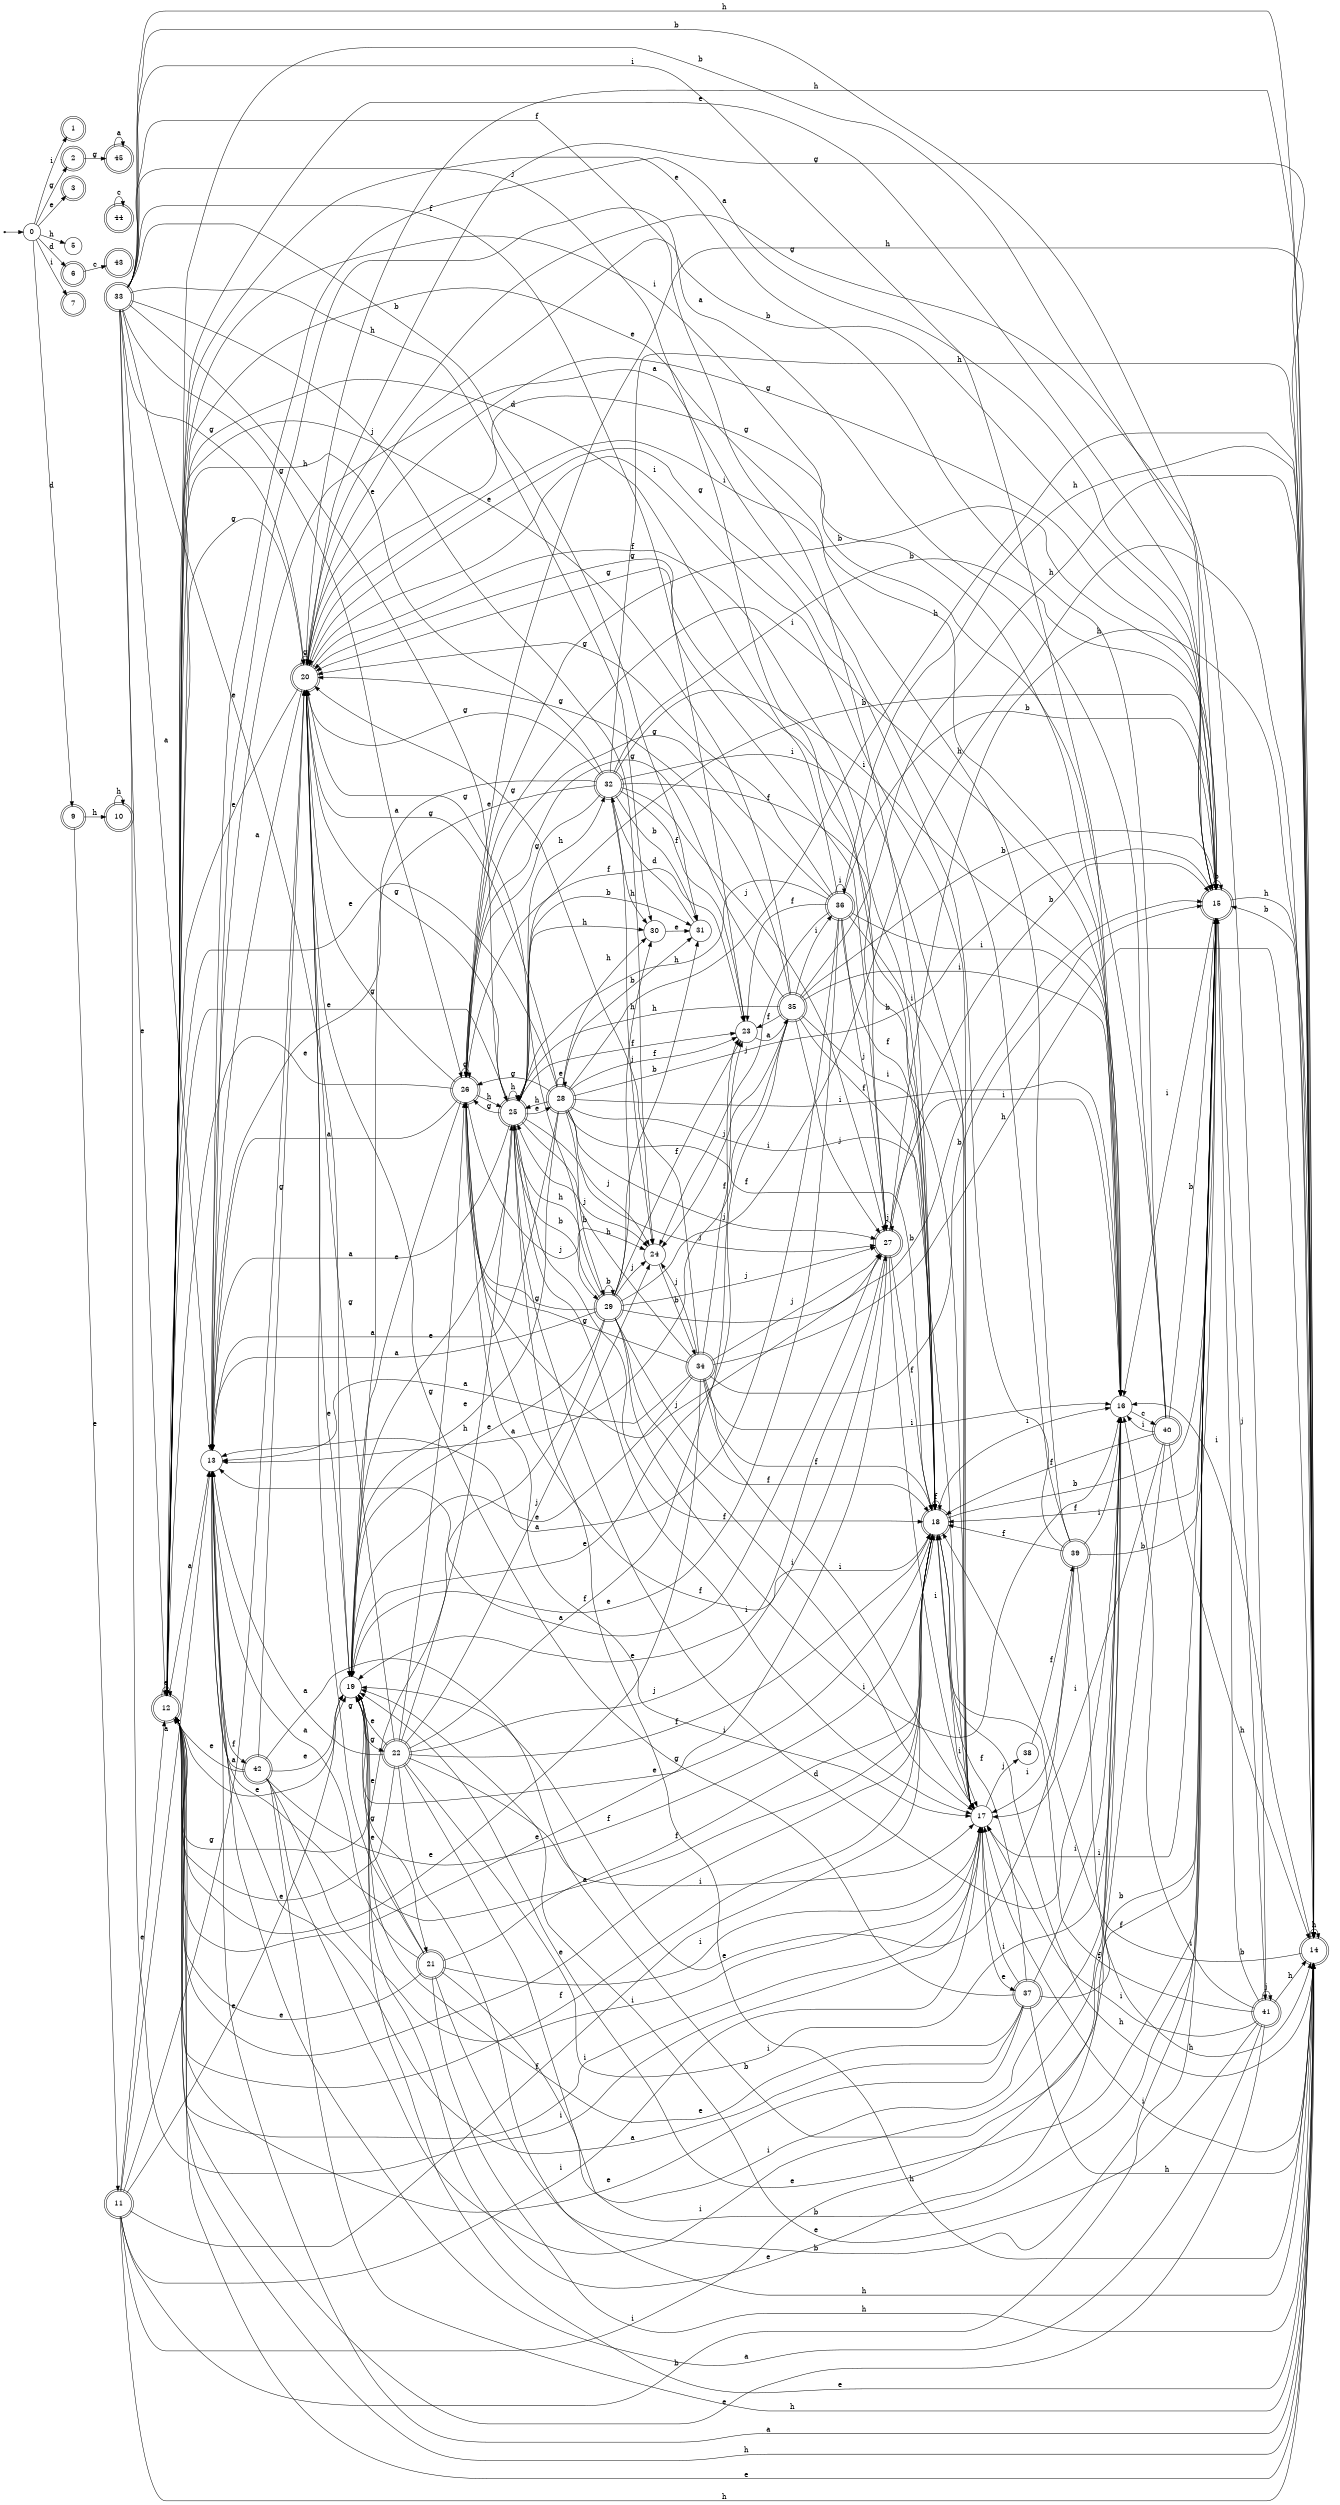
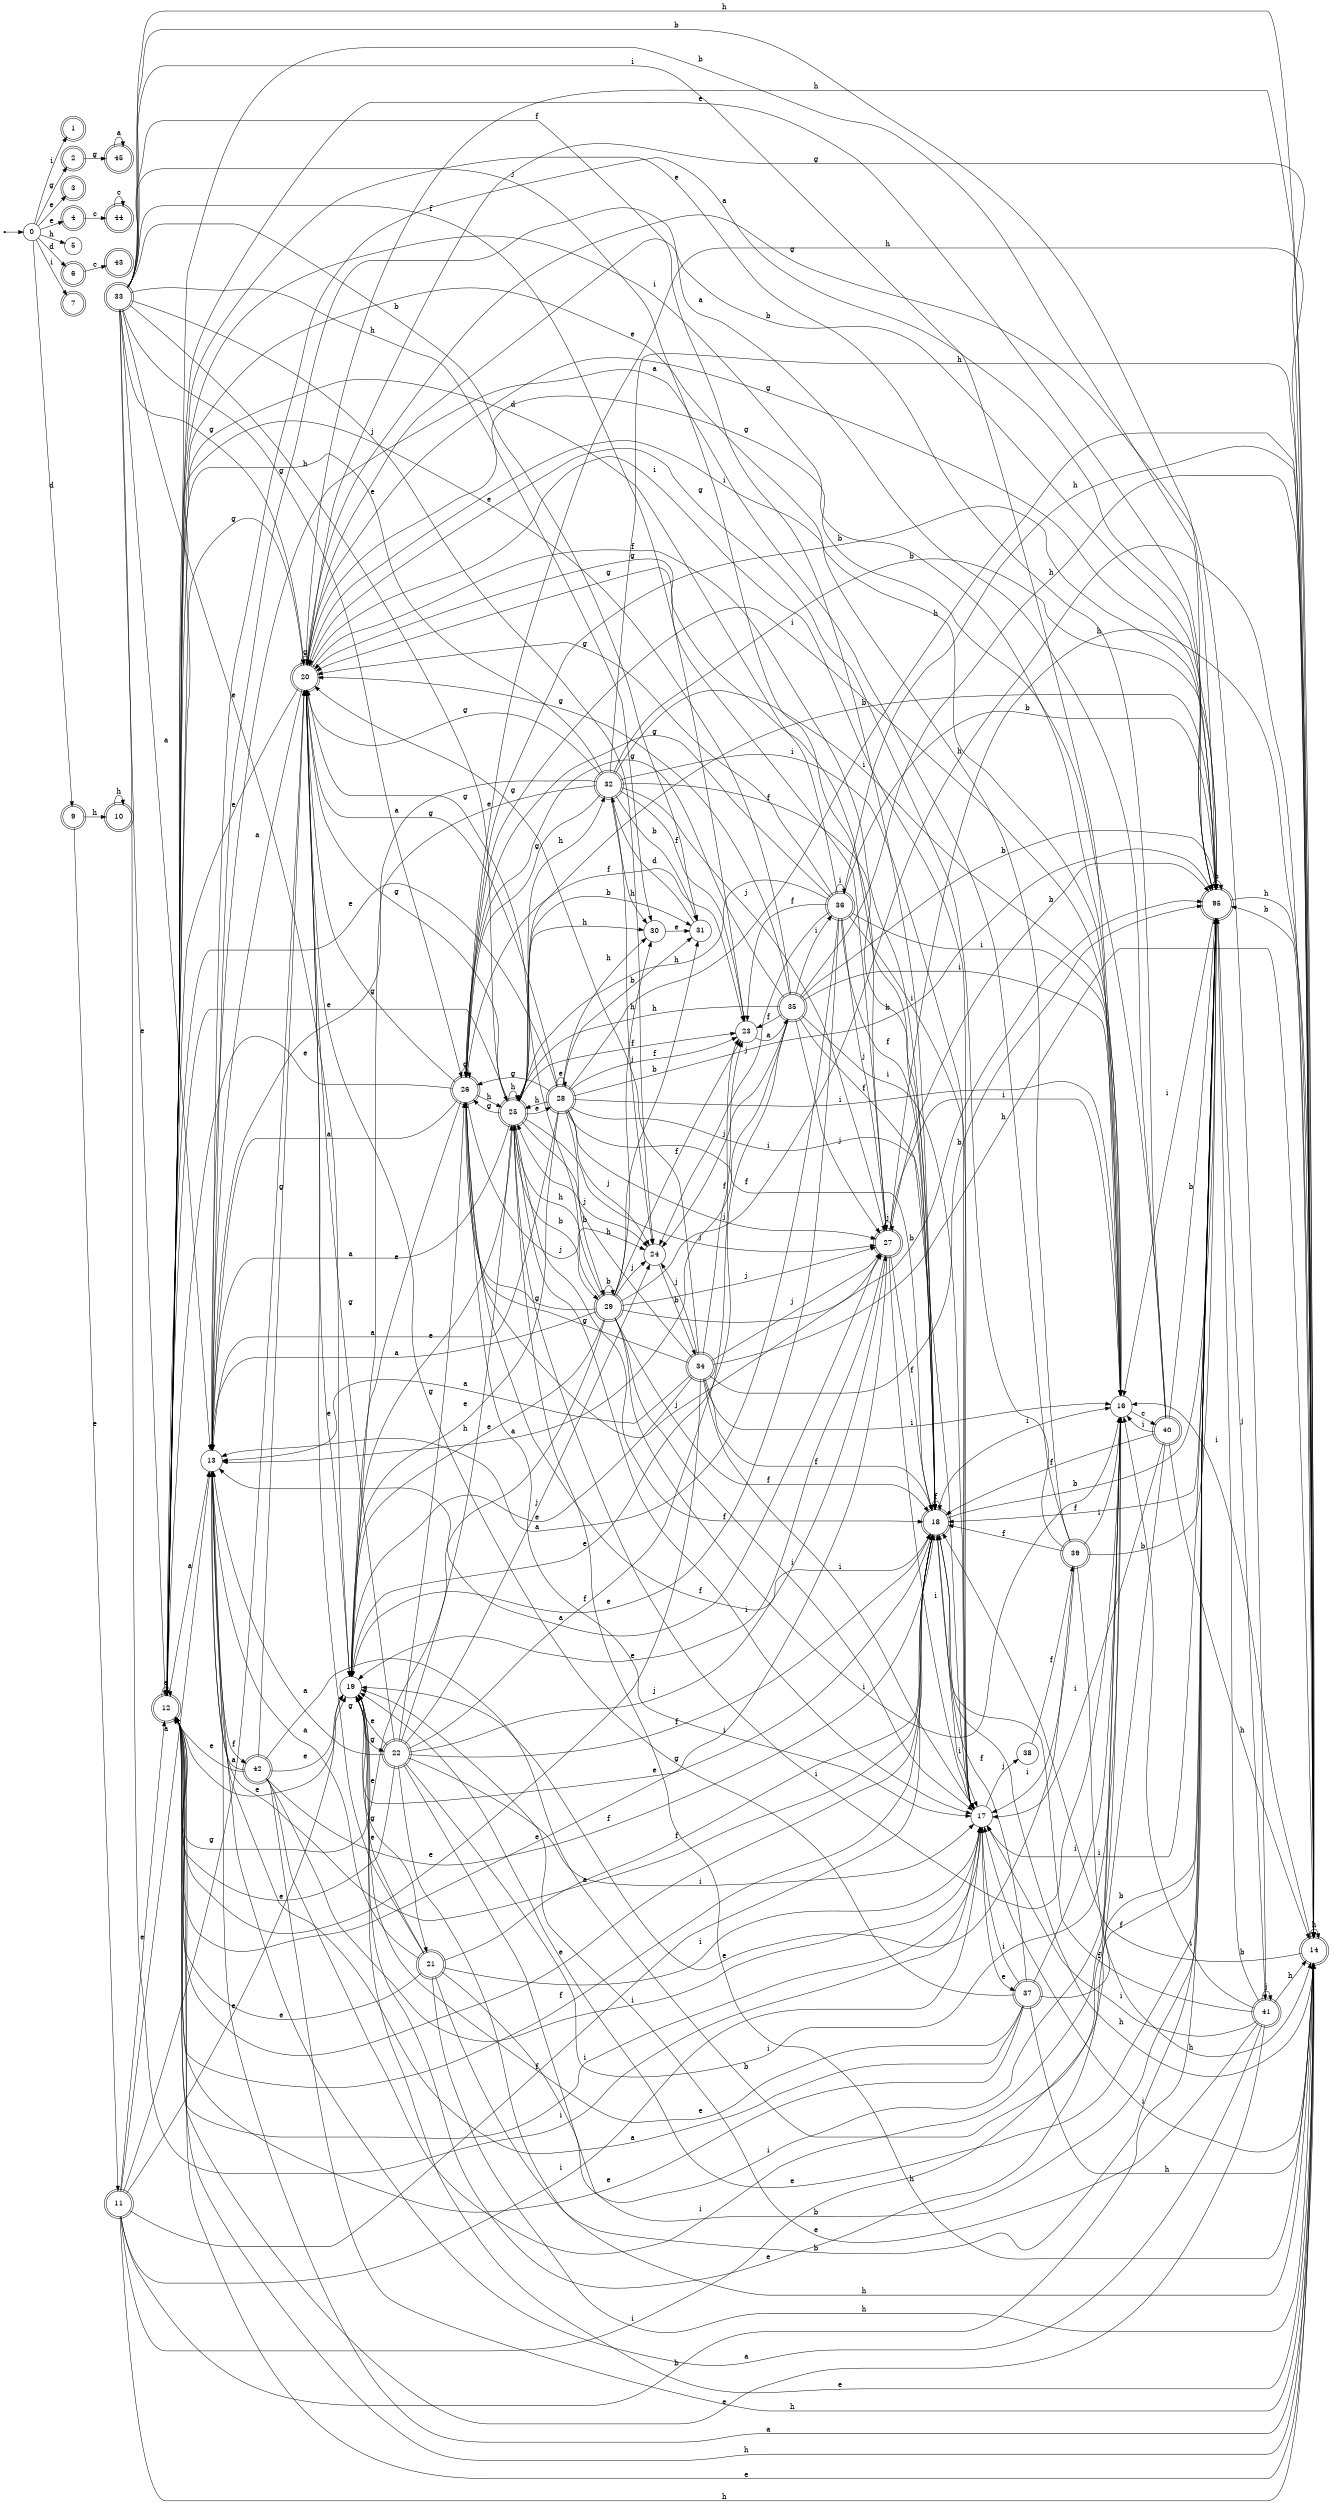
node "4": added
node "15": label "15" -> "95"
edge "25" -> "16": label "d" -> "i"
